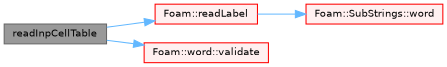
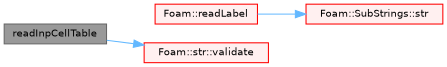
node "Foam::SubStrings::word": label "Foam::SubStrings::word" -> "Foam::SubStrings::str"
edge "readInpCellTable" -> "Foam::readLabel": removed
node "Foam::word::validate": label "Foam::word::validate" -> "Foam::str::validate"
